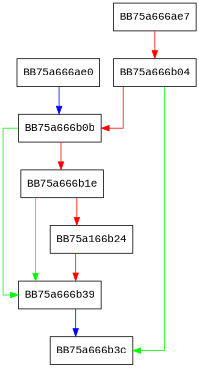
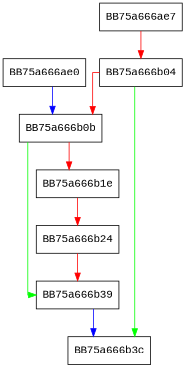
edge "BB75a666b1e" -> "BB75a666b39": removed
node "BB75a166b24": label "BB75a166b24" -> "BB75a666b24"
